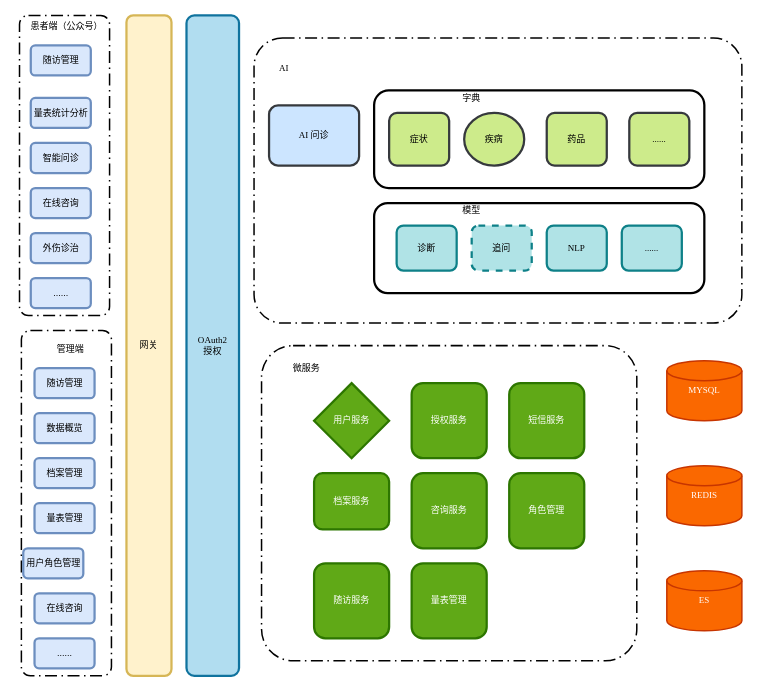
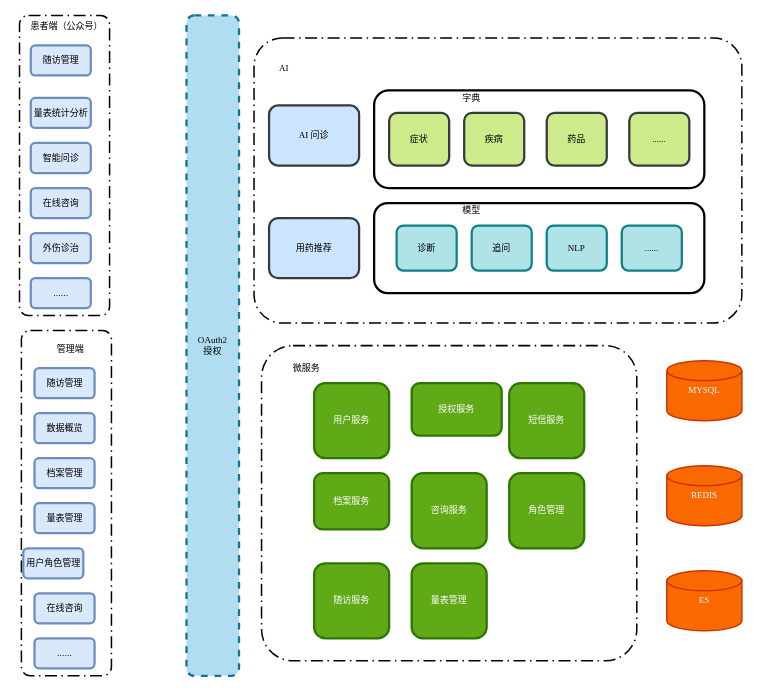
node "疾病": shape ellipse -> rounded rectangle
node "用药推荐": added
node "追问": style dashed -> solid
node "网关": removed
node "OAuth2 授权": style solid -> dashed
node "用户服务": shape diamond -> rounded rectangle
node "授权服务": size 75x75 -> 90x53
